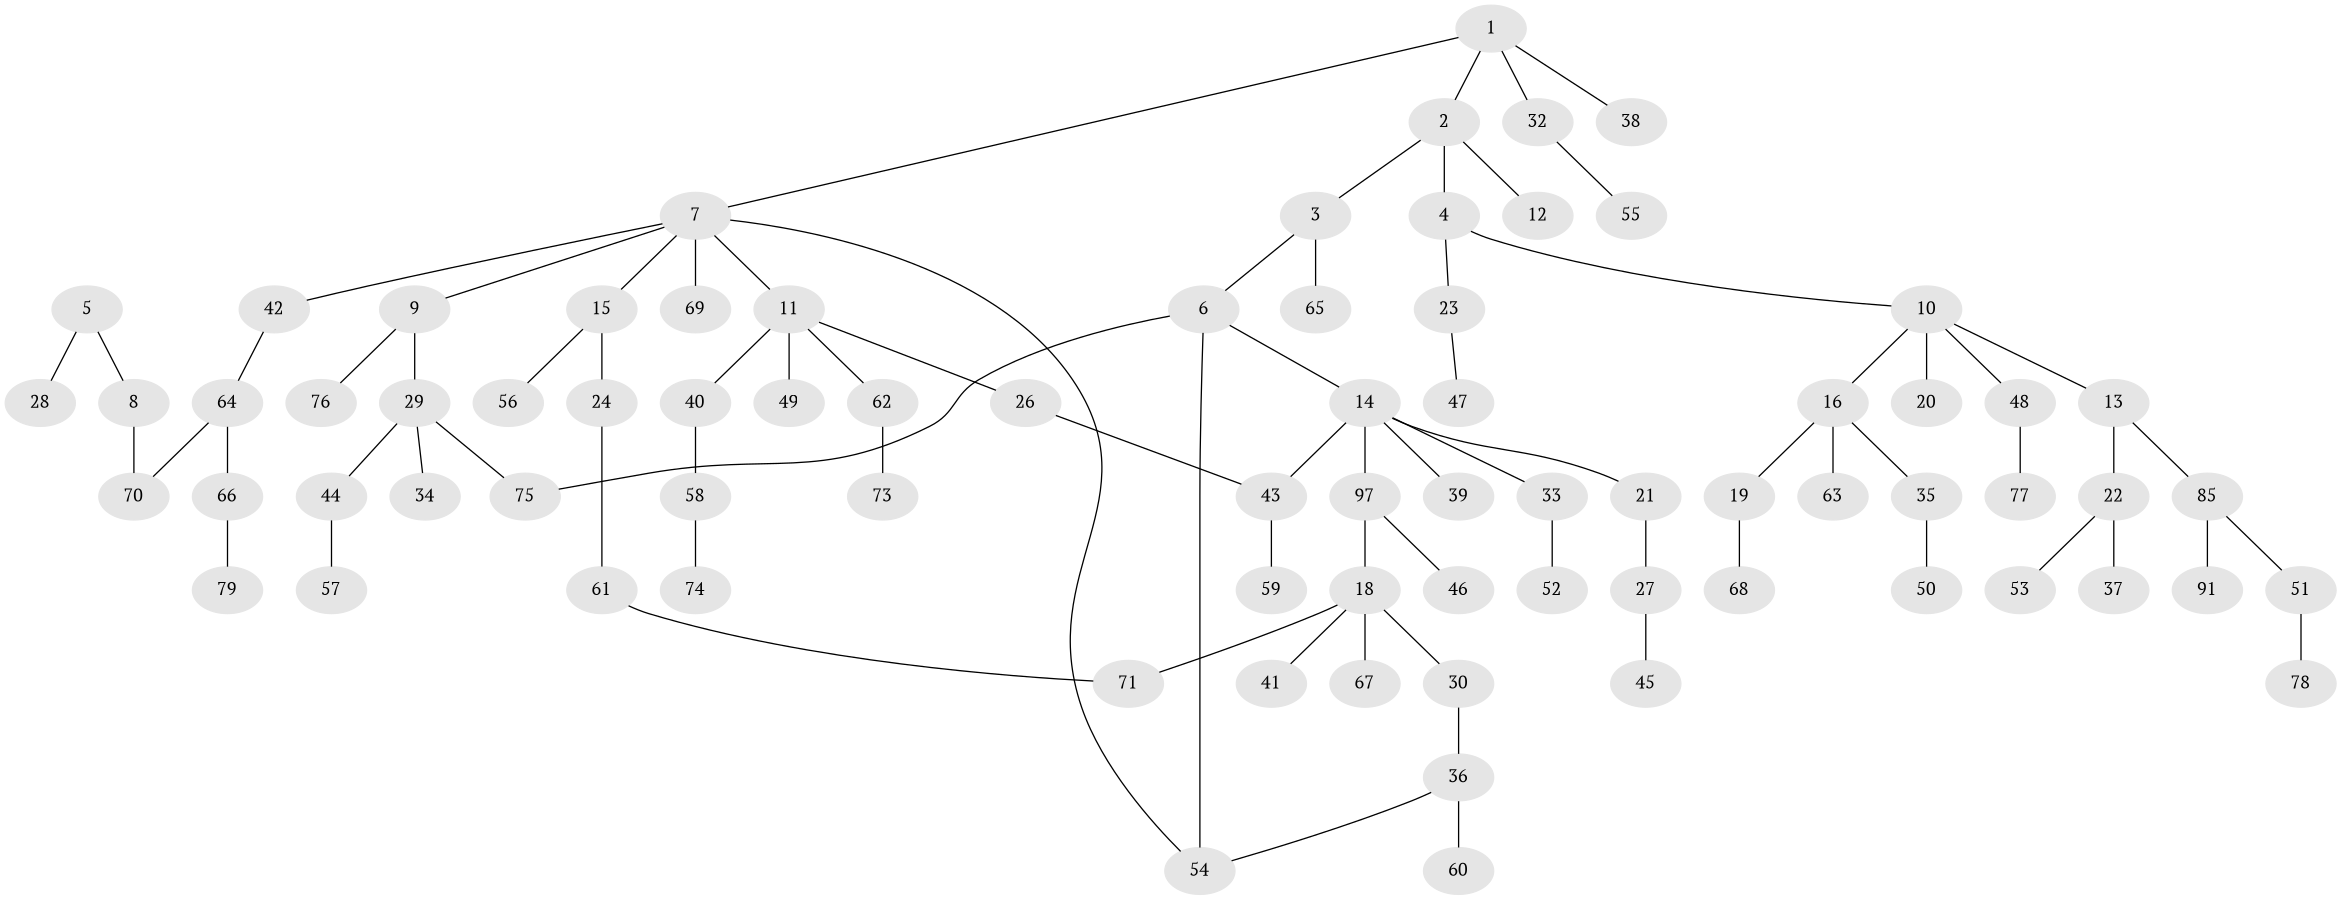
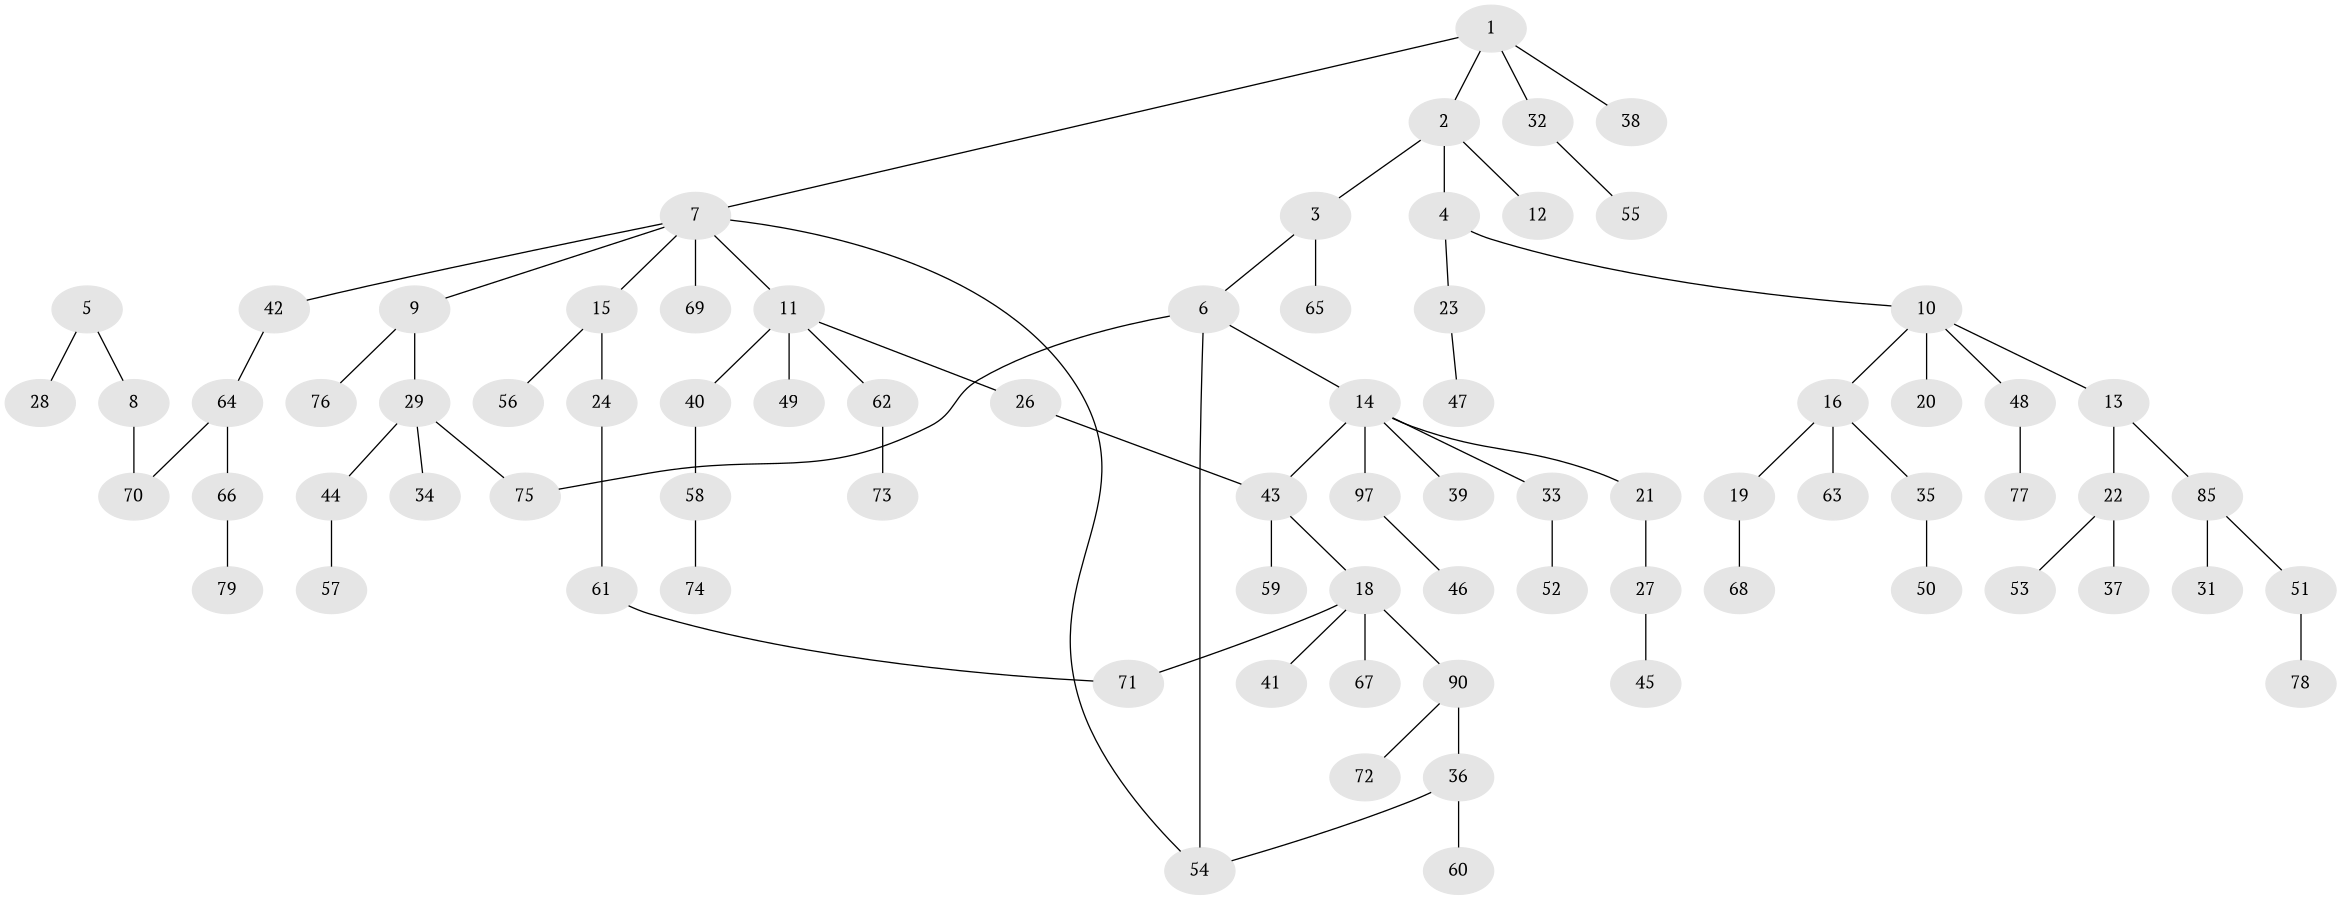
edge "97" -- "18": now "43" -- "18"
node "91": label "91" -> "31"
node "30": label "30" -> "90"
node "72": added
